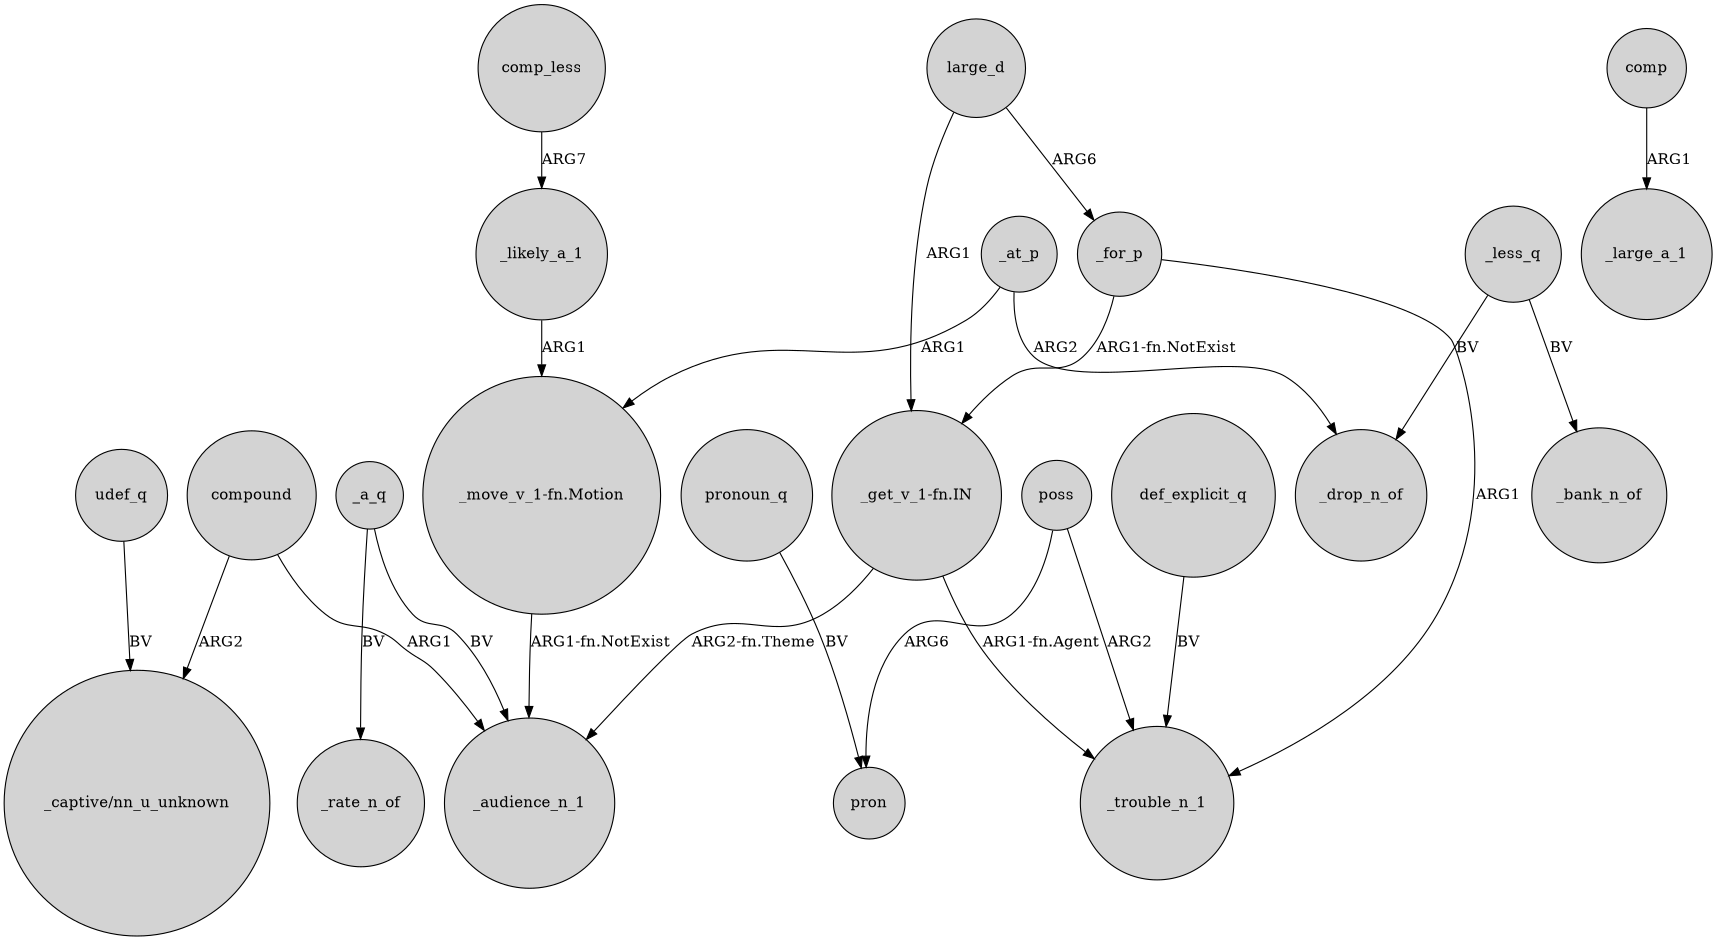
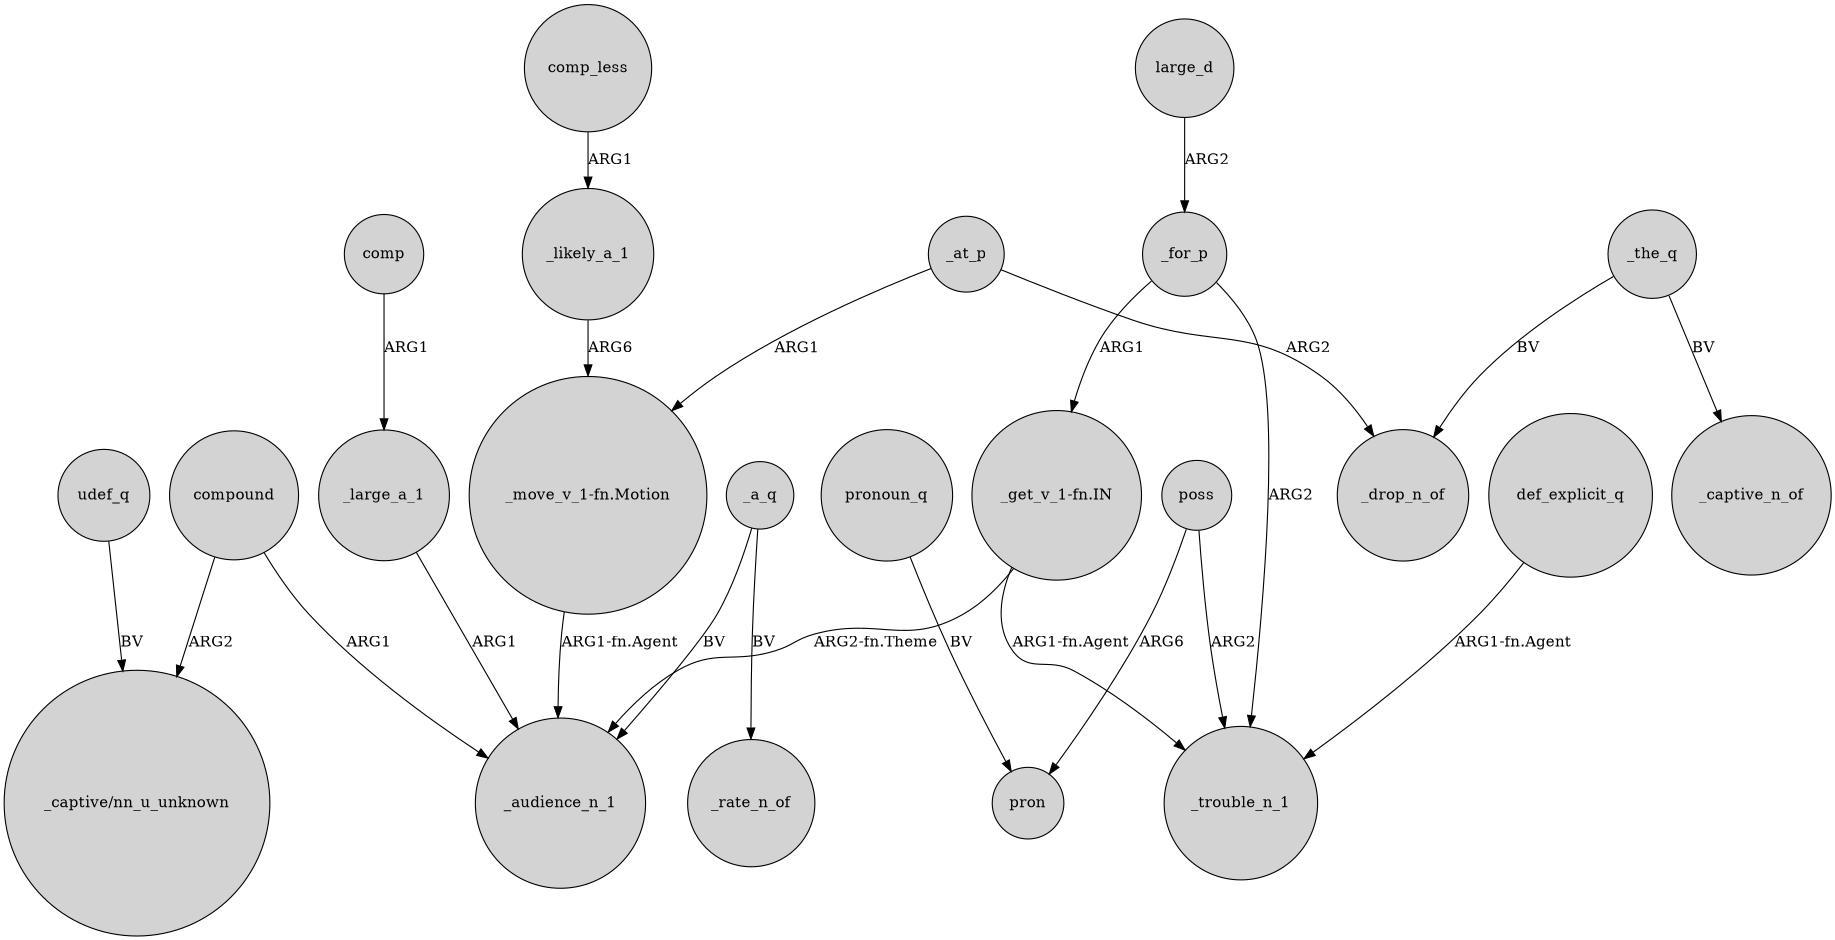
edge "comp_less" -> "_likely_a_1": label "ARG7" -> "ARG1"
edge "large_d" -> "_for_p": label "ARG6" -> "ARG2"
edge "large_d" -> "_get_v_1-fn.IN": removed, label "ARG1"
node "_less_q": label "_less_q" -> "_the_q"
edge "_likely_a_1" -> "_move_v_1-fn.Motion": label "ARG1" -> "ARG6"
edge "_for_p" -> "_get_v_1-fn.IN": label "ARG1-fn.NotExist" -> "ARG1"
edge "_for_p" -> "_trouble_n_1": label "ARG1" -> "ARG2"
node "_bank_n_of": label "_bank_n_of" -> "_captive_n_of"
edge "_large_a_1" -> "_audience_n_1": added, label "ARG1"
edge "_move_v_1-fn.Motion" -> "_audience_n_1": label "ARG1-fn.NotExist" -> "ARG1-fn.Agent"
edge "def_explicit_q" -> "_trouble_n_1": label "BV" -> "ARG1-fn.Agent"
